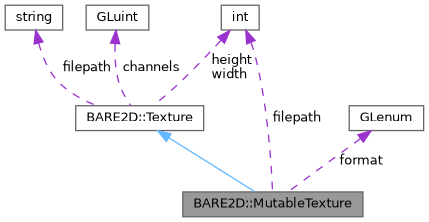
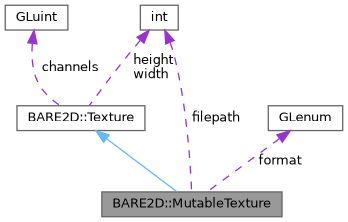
node "string": removed
